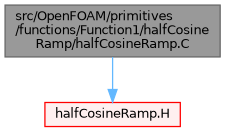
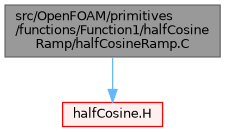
node "halfCosineRamp.H": label "halfCosineRamp.H" -> "halfCosine.H"
